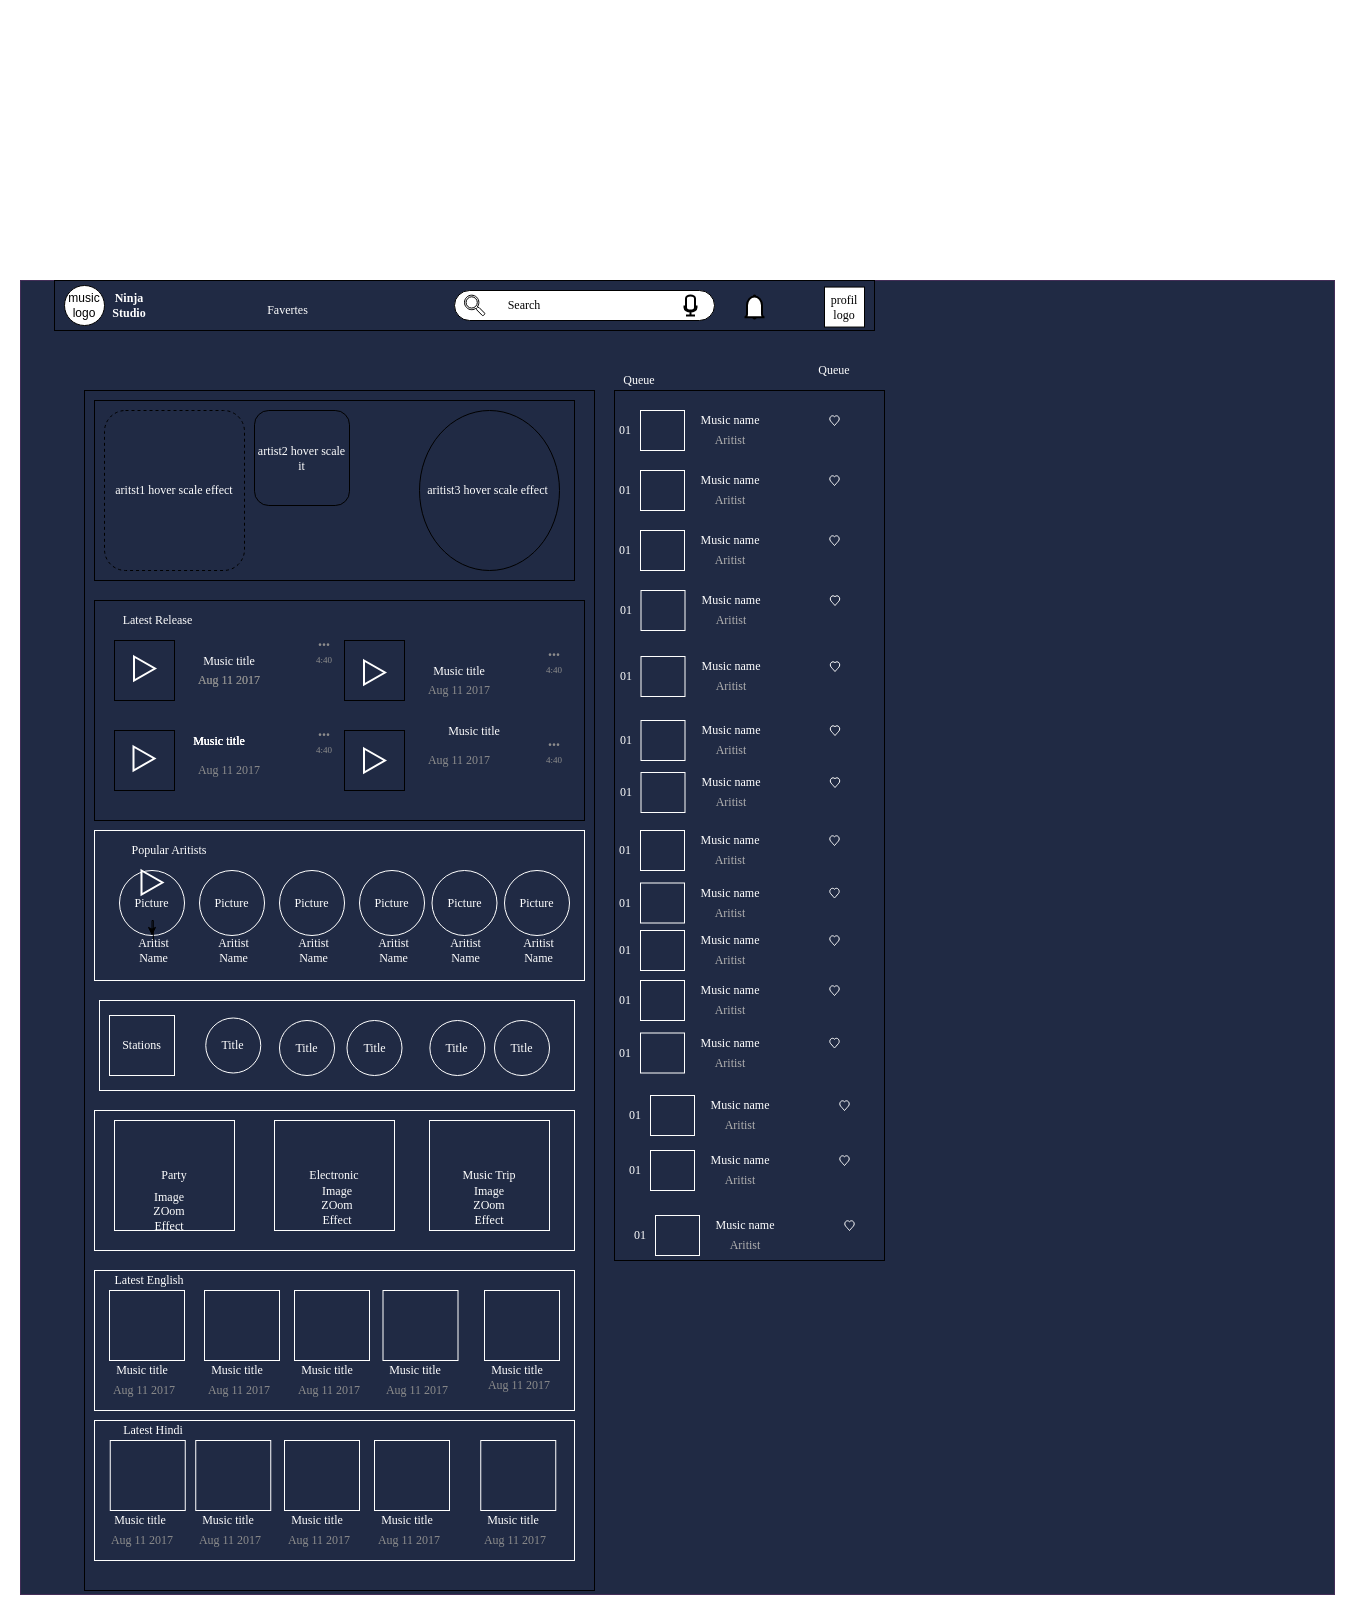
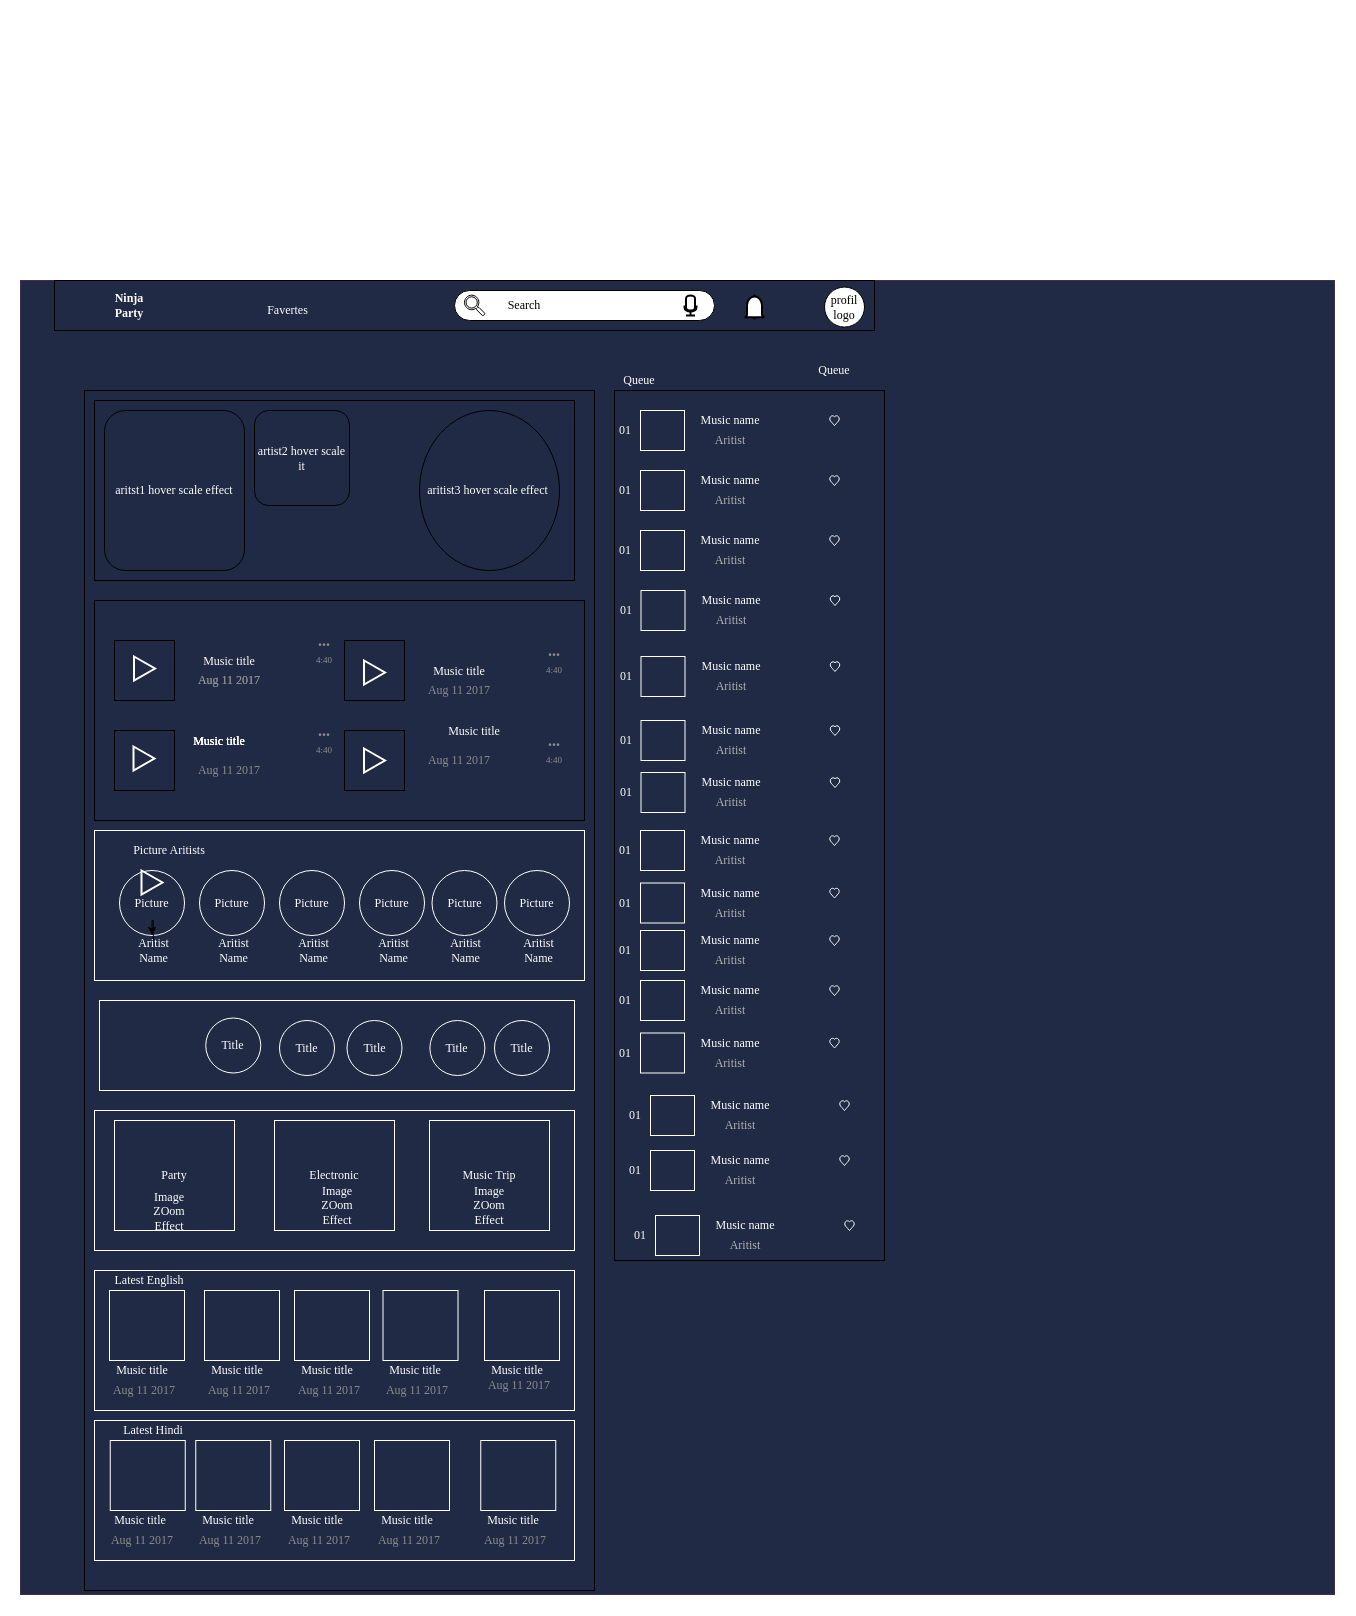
node "music logo": removed
node "Ninja Studio": label "Ninja Studio" -> "Ninja Party"
node "profil logo": shape rectangle -> ellipse
node "aritst1 hover scale effect": style dashed -> solid
node "Latest Release": removed
node "Popular Aritists": label "Popular Aritists" -> "Picture Aritists"
node "Stations": removed
